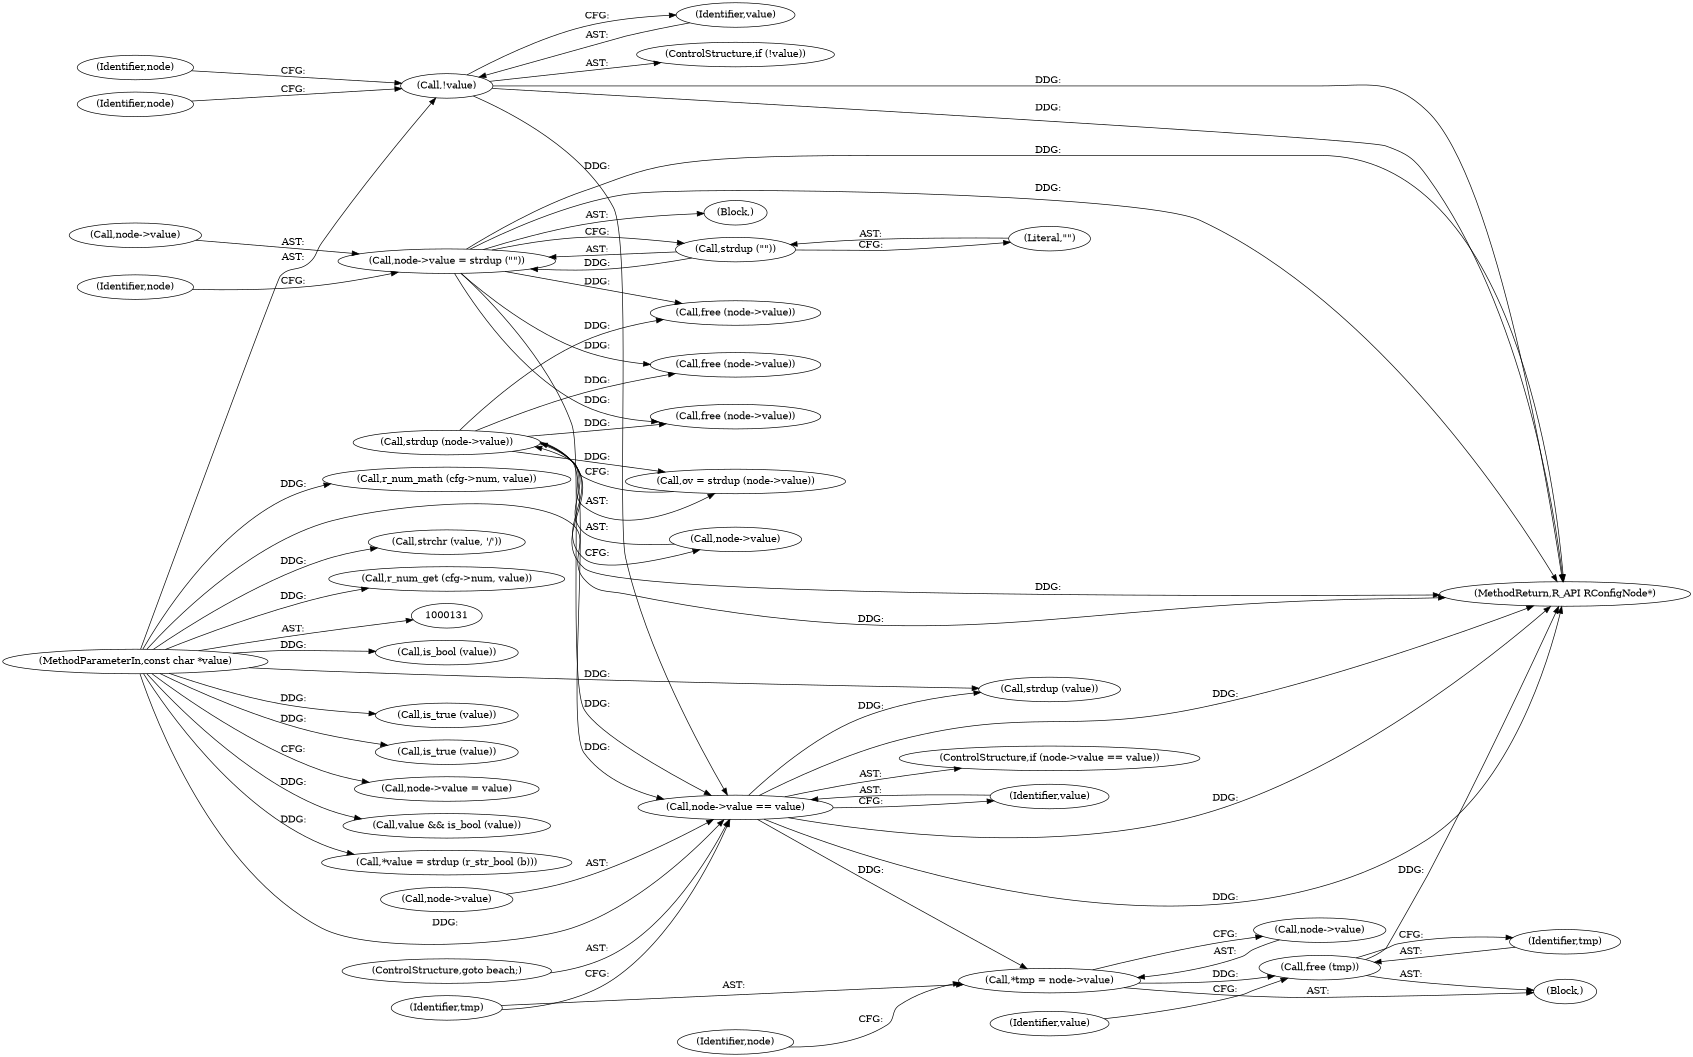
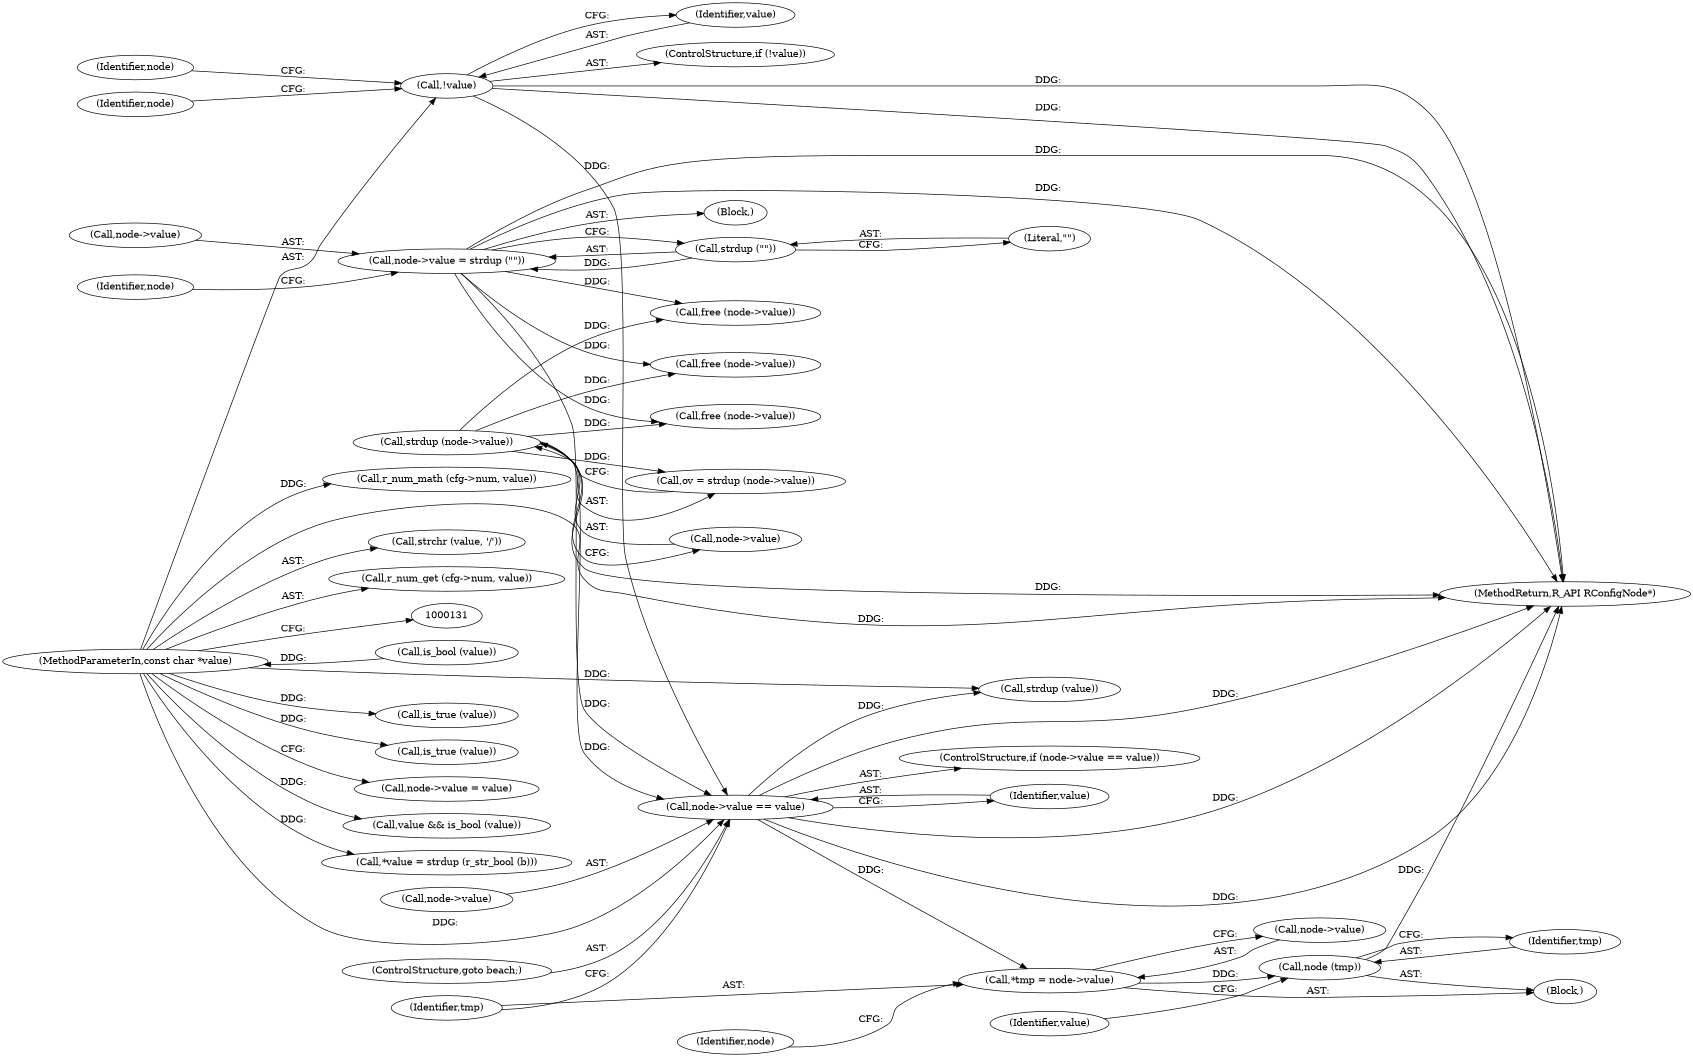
edge "(MethodParameterIn,const char *value)" -> "(Call,strchr (value, '/'))": label "DDG: " -> "AST: "
edge "(MethodParameterIn,const char *value)" -> "(Call,r_num_get (cfg->num, value))": label "DDG: " -> "AST: "
edge "(MethodParameterIn,const char *value)" -> "1000131": label "AST: " -> "CFG: "
edge "(MethodParameterIn,const char *value)" -> "(Call,is_bool (value))": reversed
node "(Call,free (tmp))": label "(Call,free (tmp))" -> "(Call,node (tmp))"
